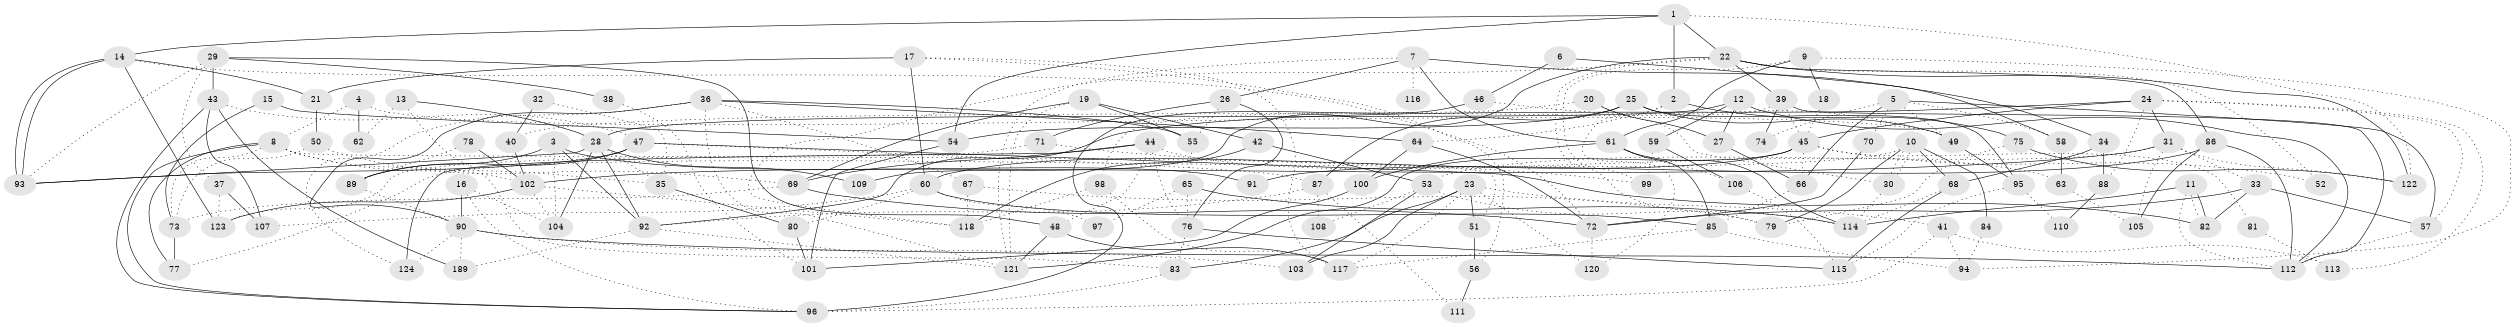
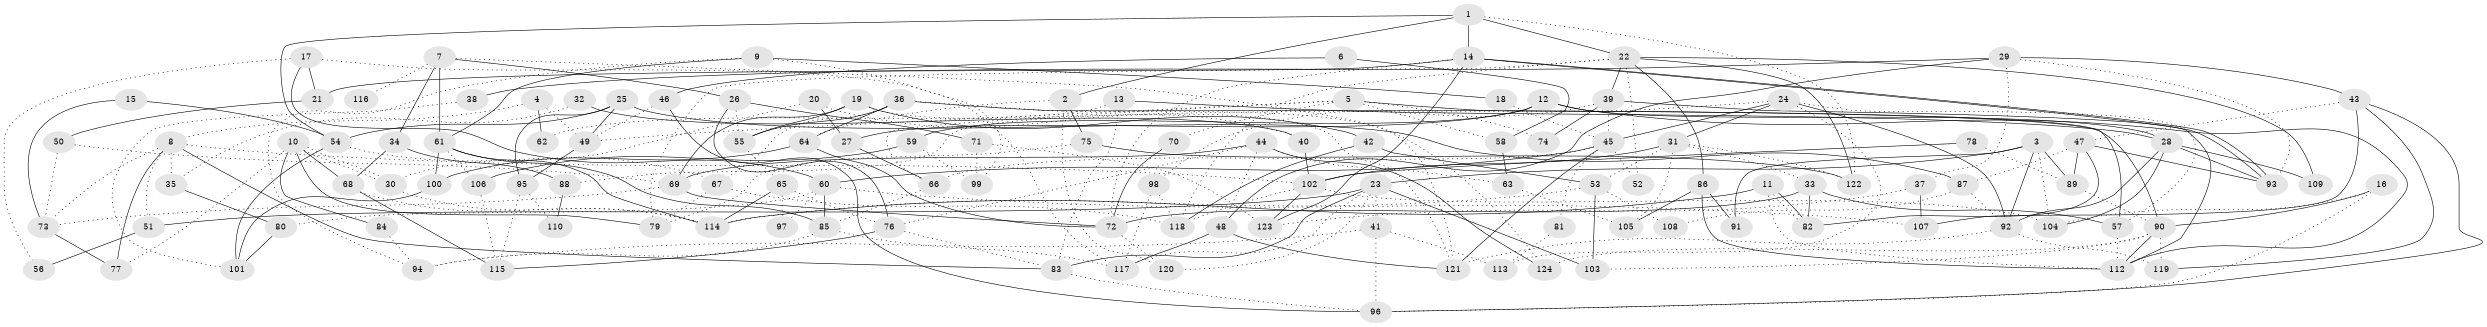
edge "5" -- "66": style solid -> dotted
edge "28" -- "35": removed
edge "3" -- "23": added
edge "36" -- "121": removed
node "189": label "189" -> "119"
edge "8" -- "96": now "8" -- "83"
node "111": removed
